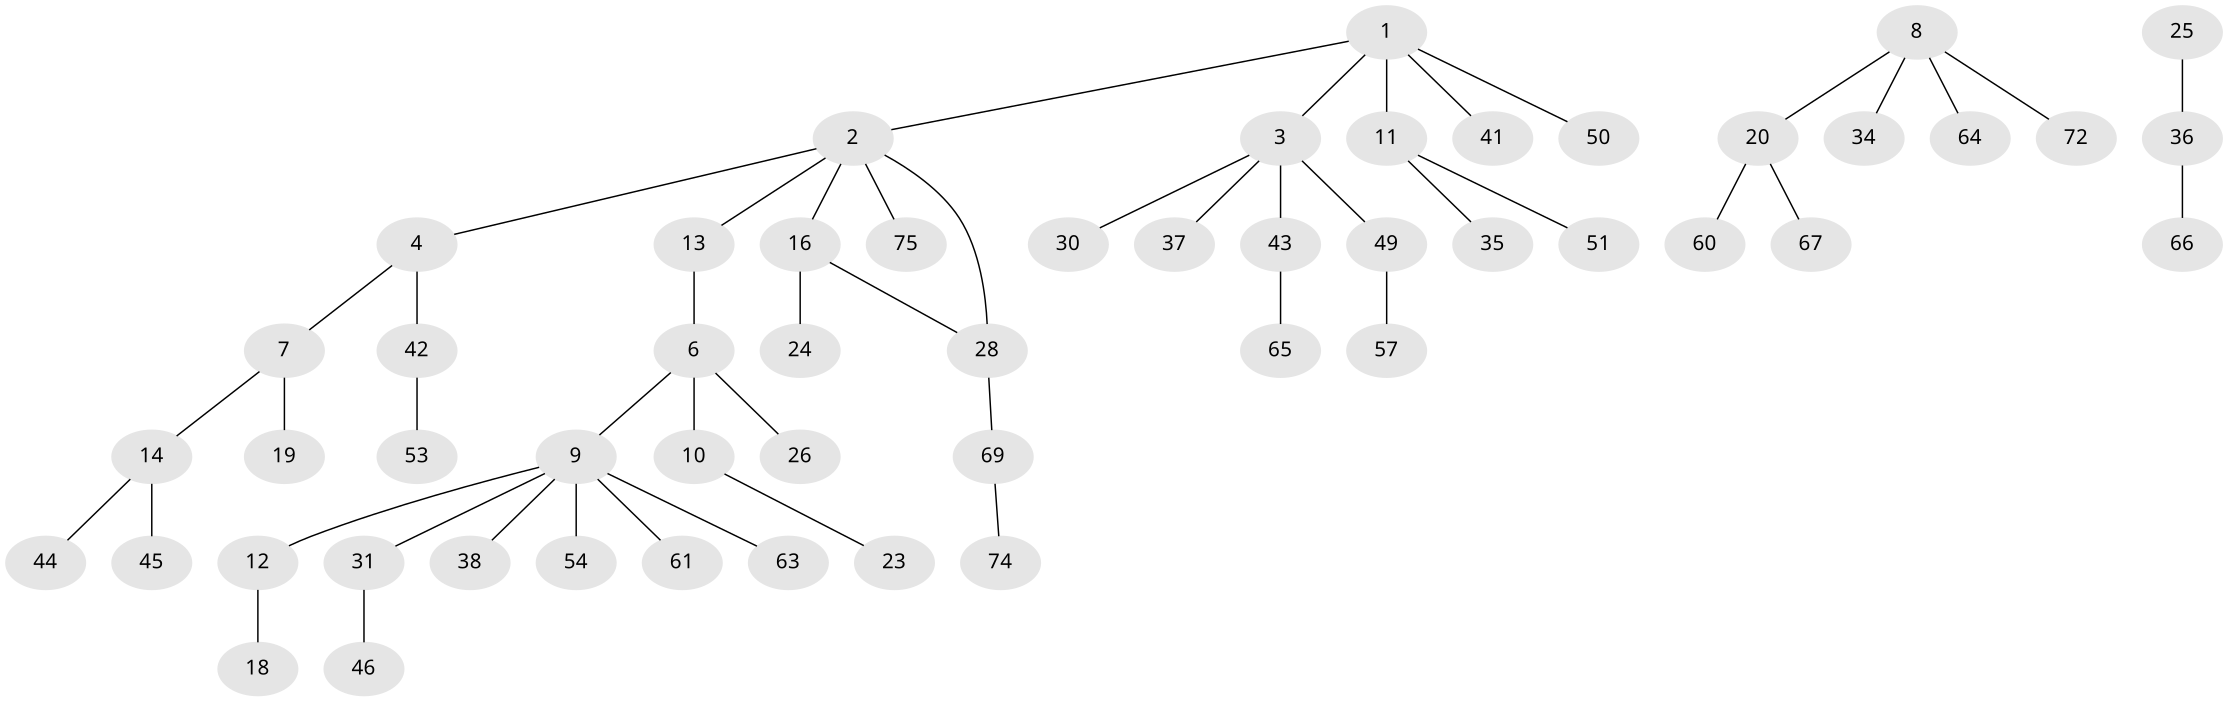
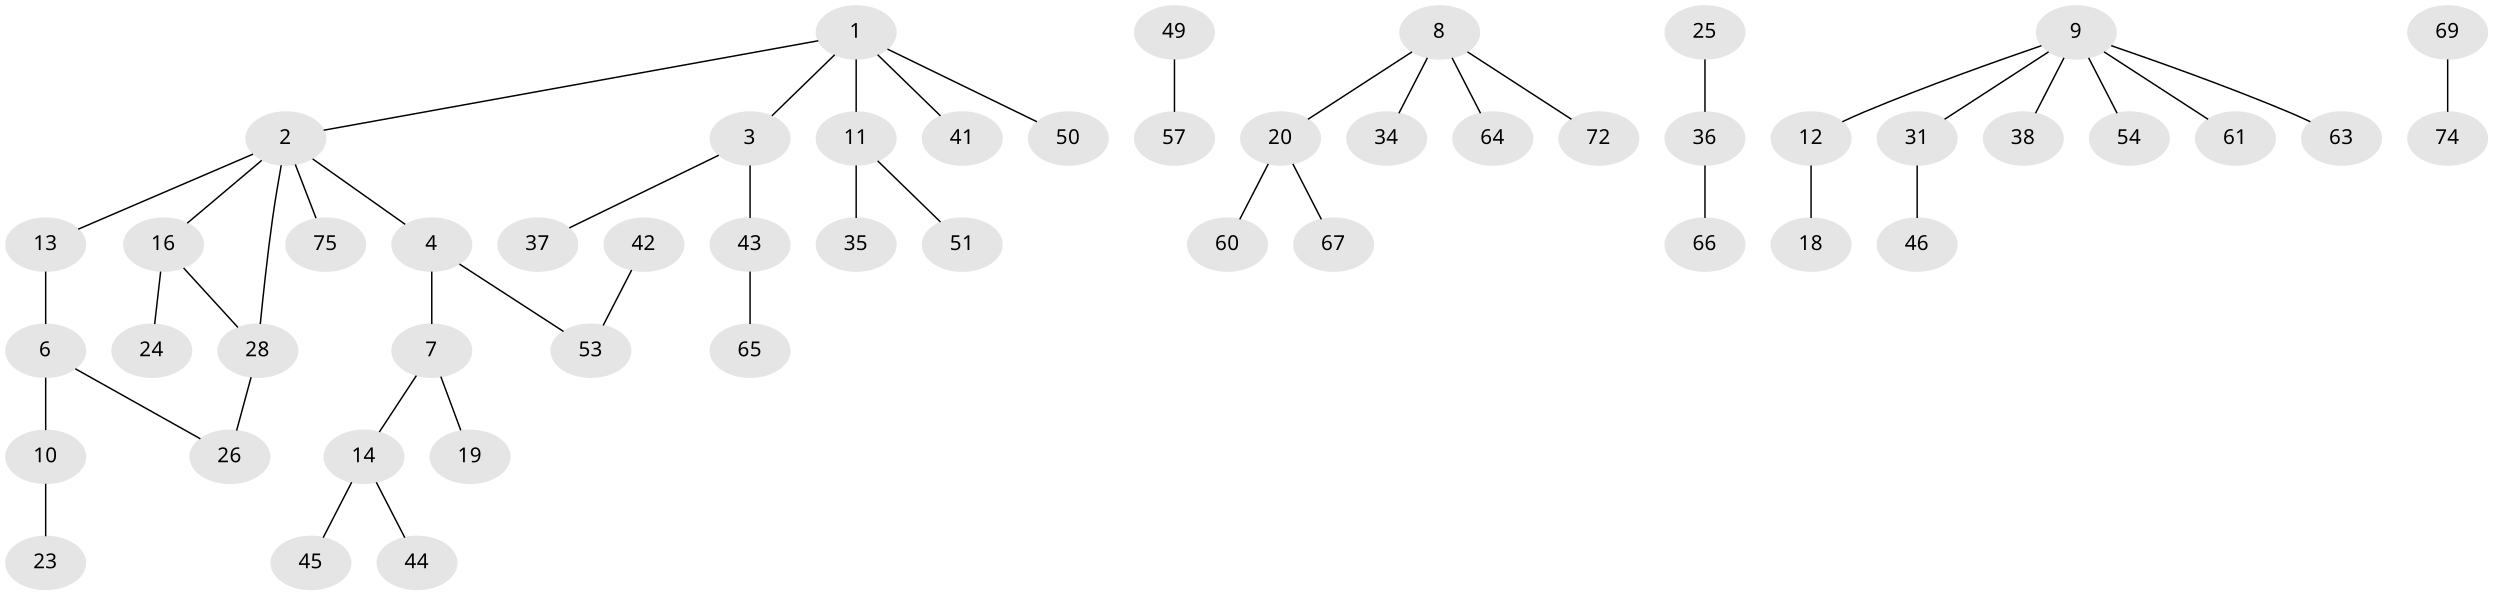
edge "3" -- "49": removed
node "30": removed
edge "4" -- "42": now "4" -- "53"
edge "6" -- "9": removed
edge "28" -- "69": now "28" -- "26"
